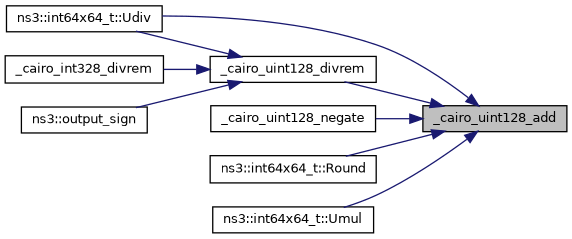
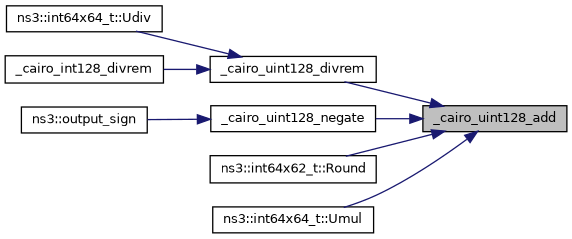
edge "ns3::int64x64_t::Udiv" -> "_cairo_uint128_add": removed
node "_cairo_int328_divrem": label "_cairo_int328_divrem" -> "_cairo_int128_divrem"
edge "ns3::output_sign" -> "_cairo_uint128_divrem": now "ns3::output_sign" -> "_cairo_uint128_negate"
node "ns3::int64x64_t::Round": label "ns3::int64x64_t::Round" -> "ns3::int64x62_t::Round"
